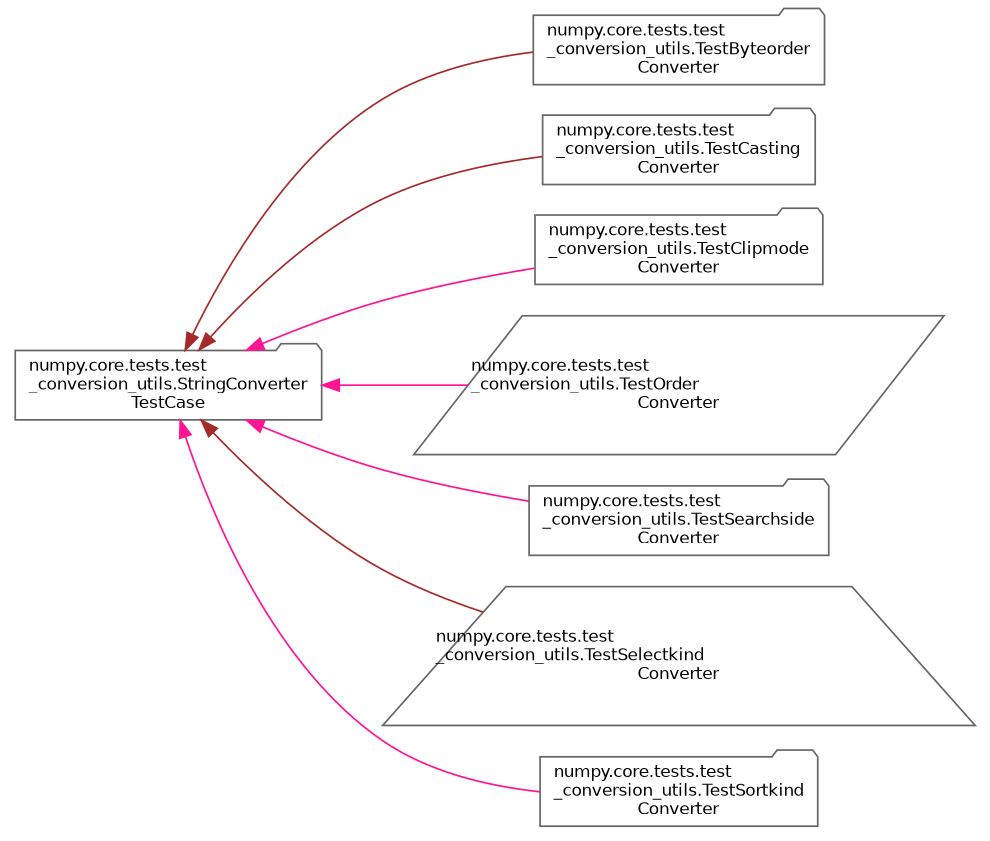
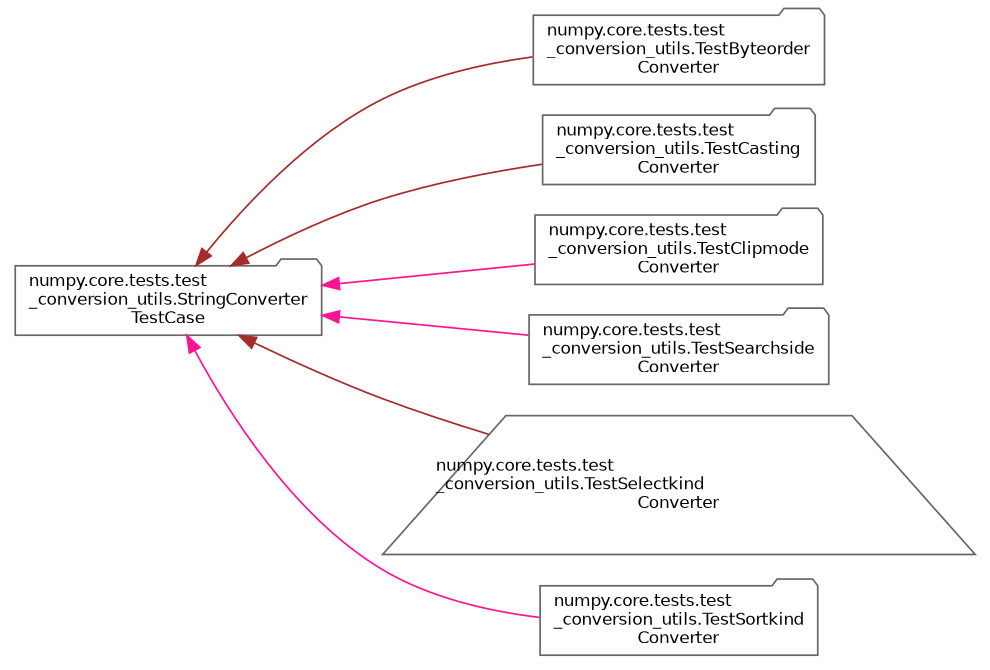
node "numpy.core.tests.test _conversion_utils.TestOrder Converter": removed
